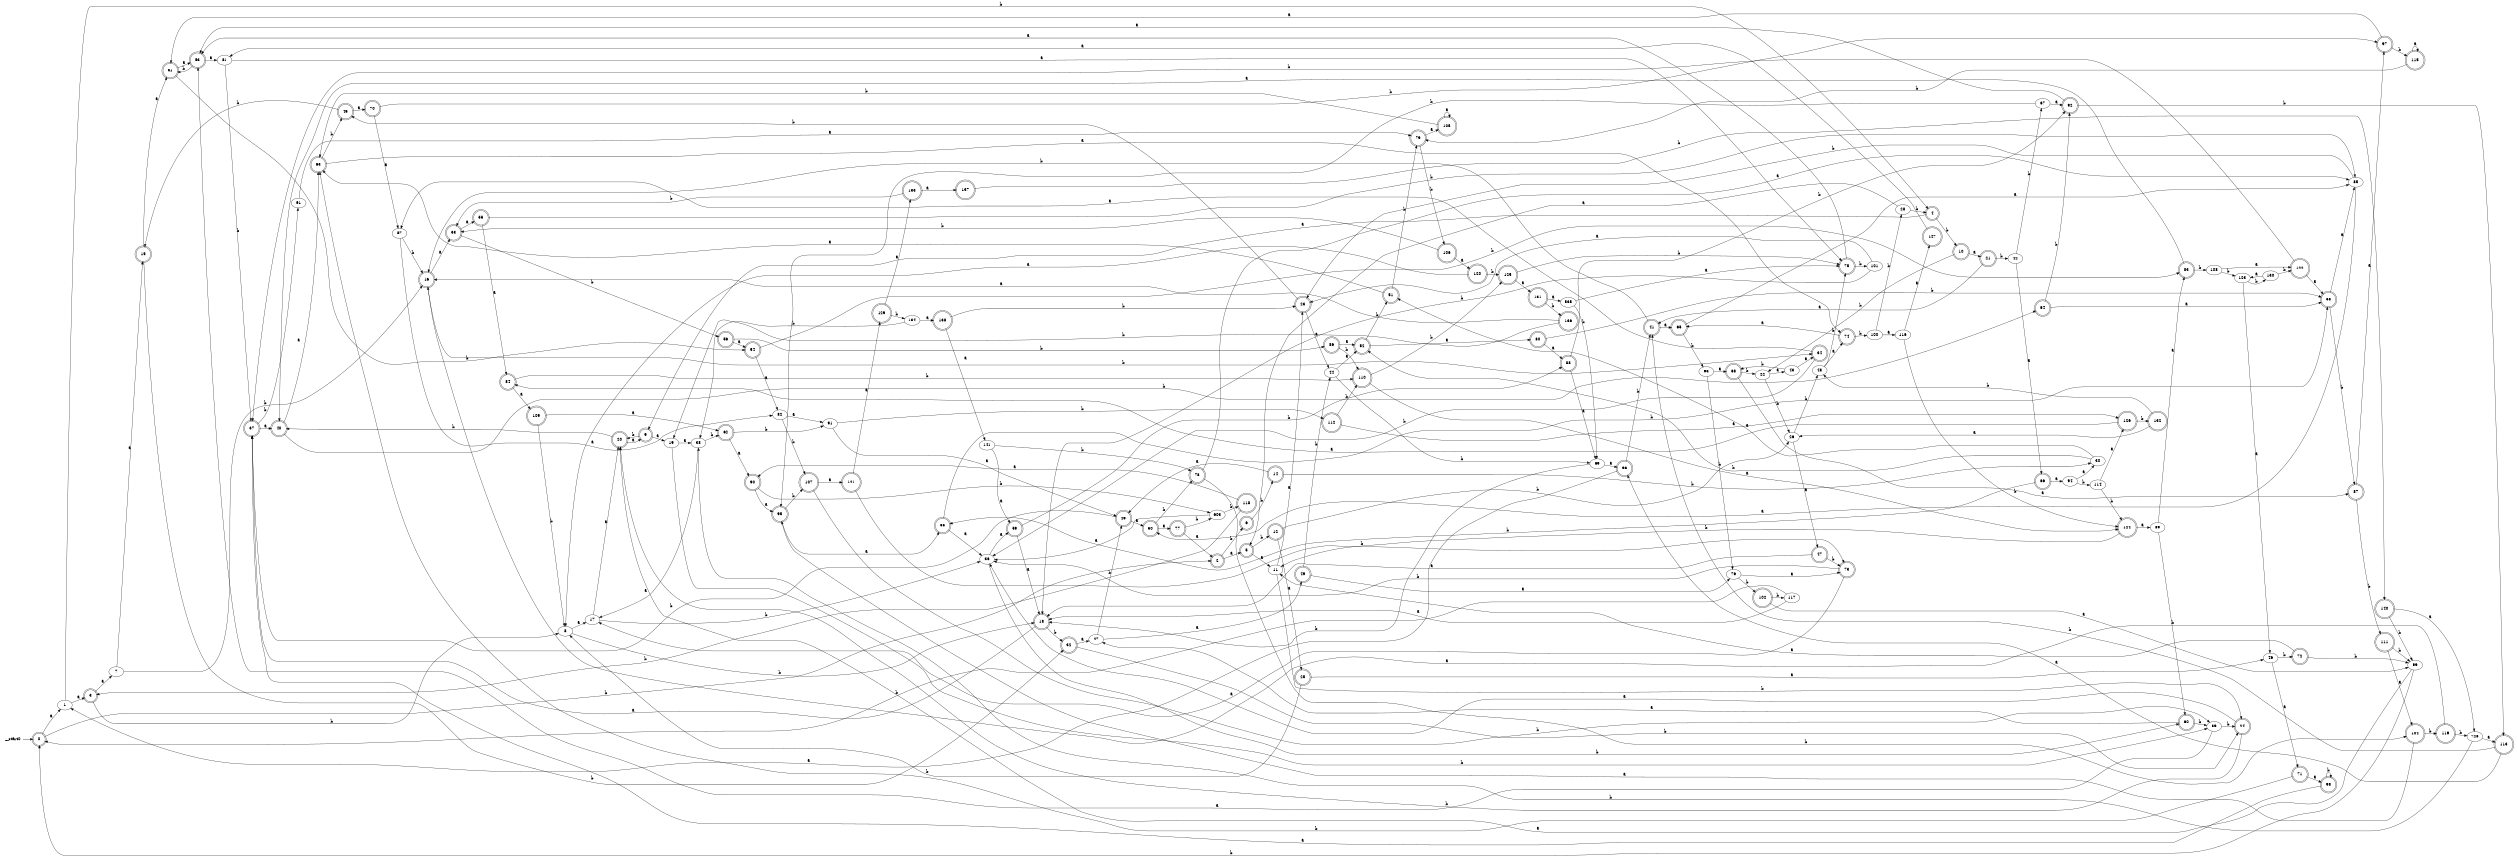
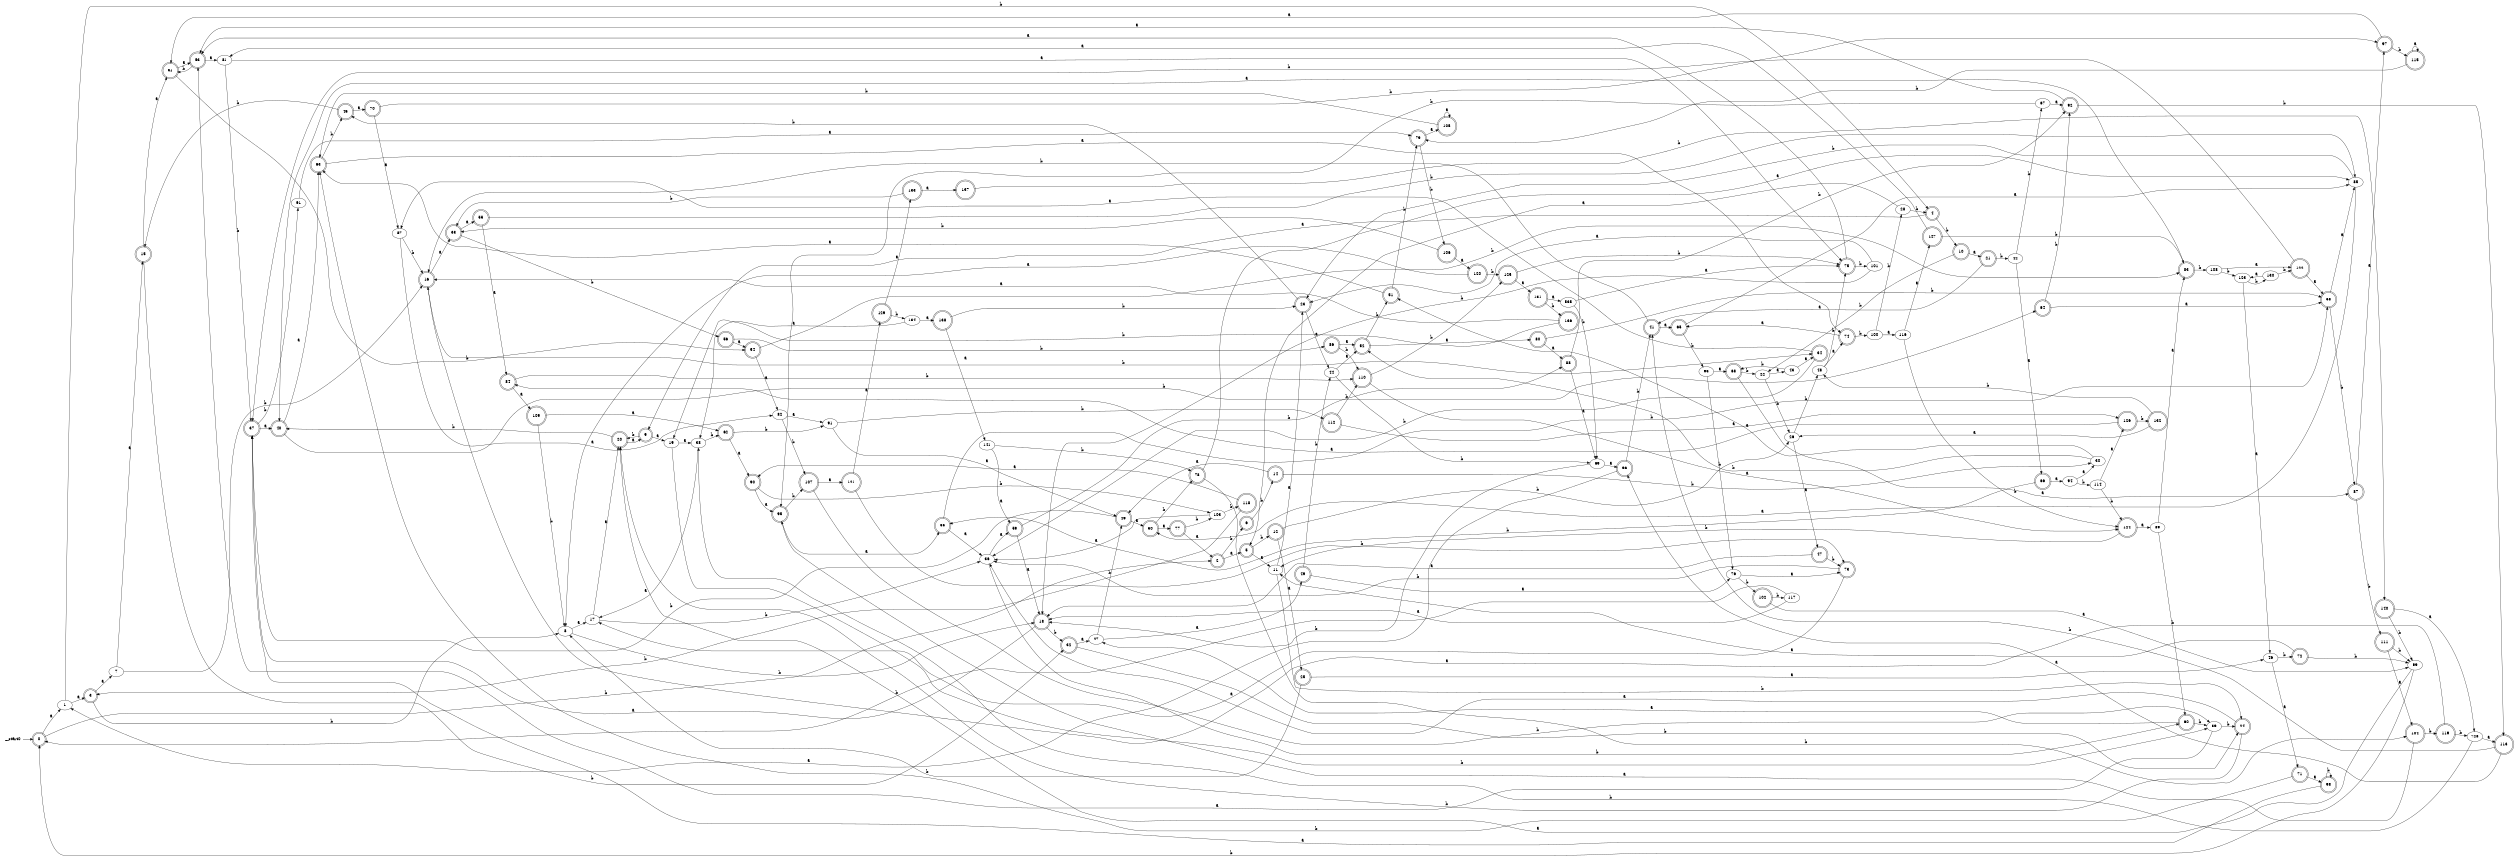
edge "127" -> "83": added, label "b"
edge "134" -> "38": label "b" -> "a"
node "603": label "603" -> "103"
